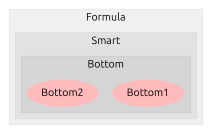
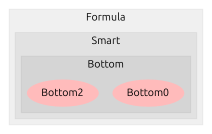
node "Bottom1": label "Bottom1" -> "Bottom0"
